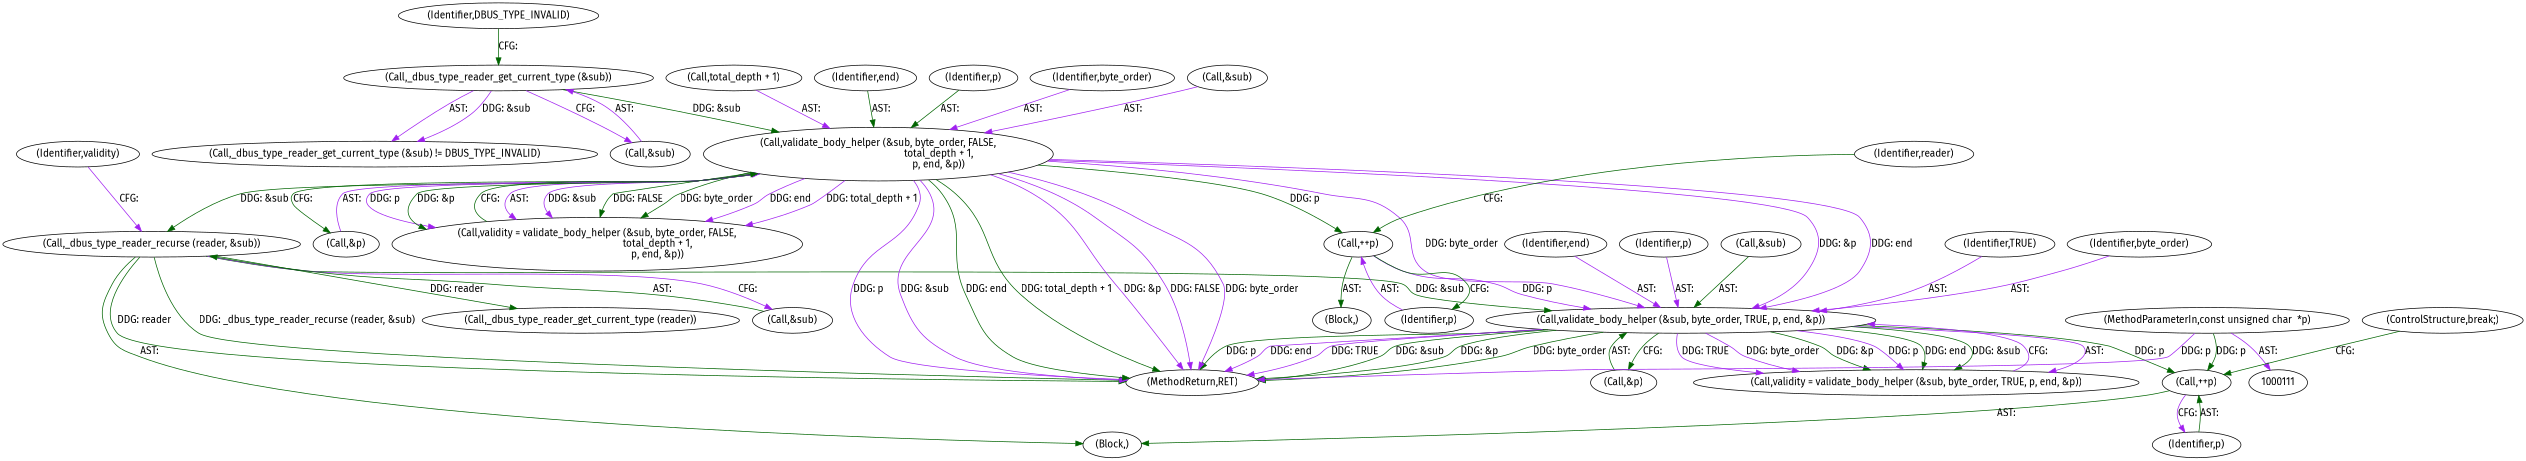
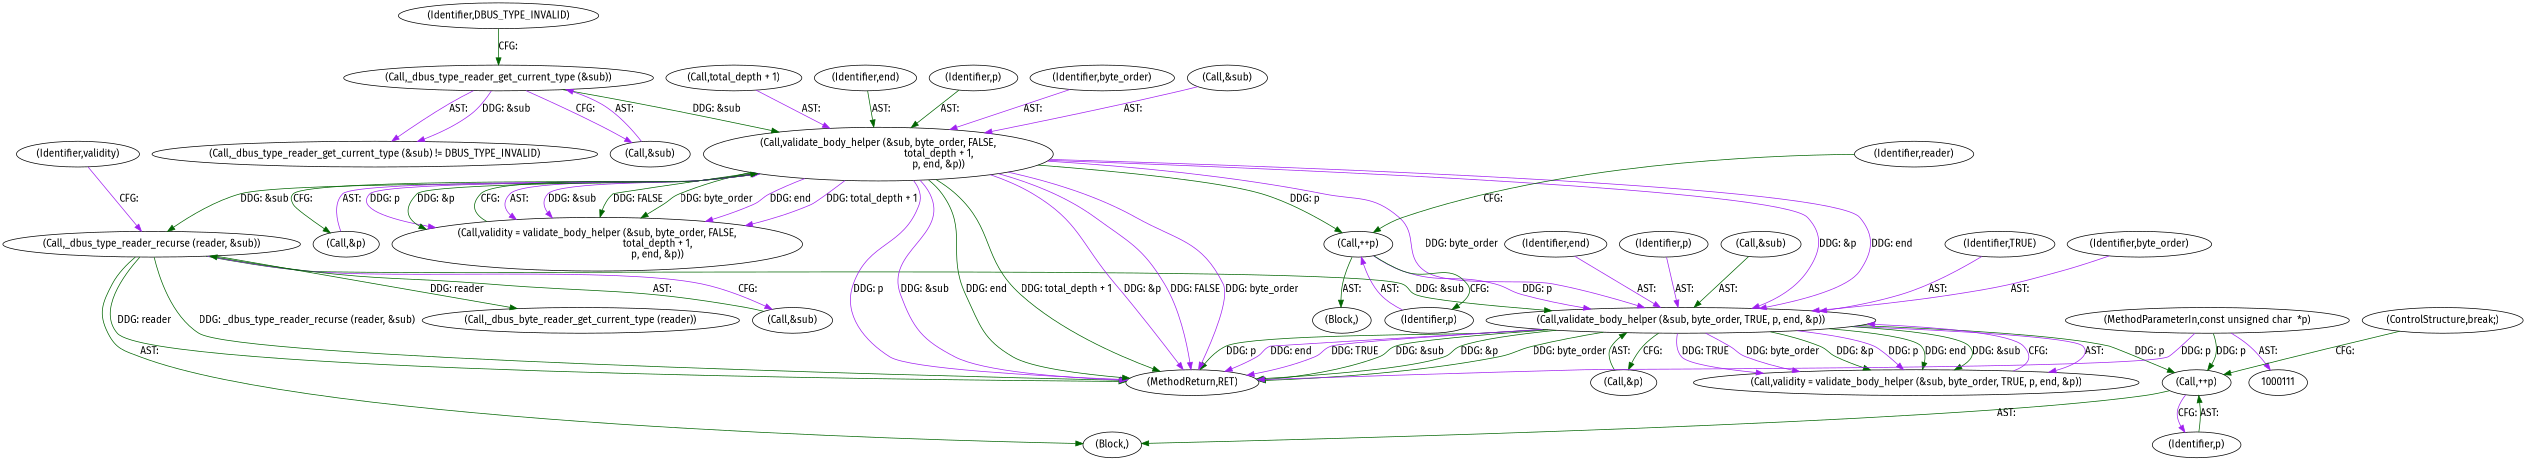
node "(Call,_dbus_type_reader_get_current_type (reader))": label "(Call,_dbus_type_reader_get_current_type (reader))" -> "(Call,_dbus_byte_reader_get_current_type (reader))"
